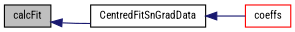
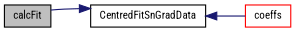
edge "CentredFitSnGradData" -> "calcFit": reversed
